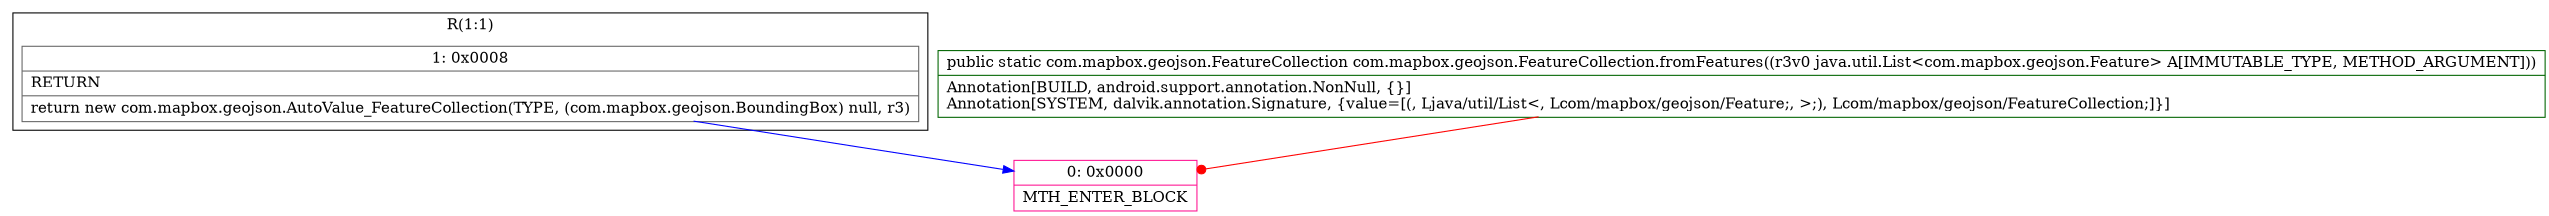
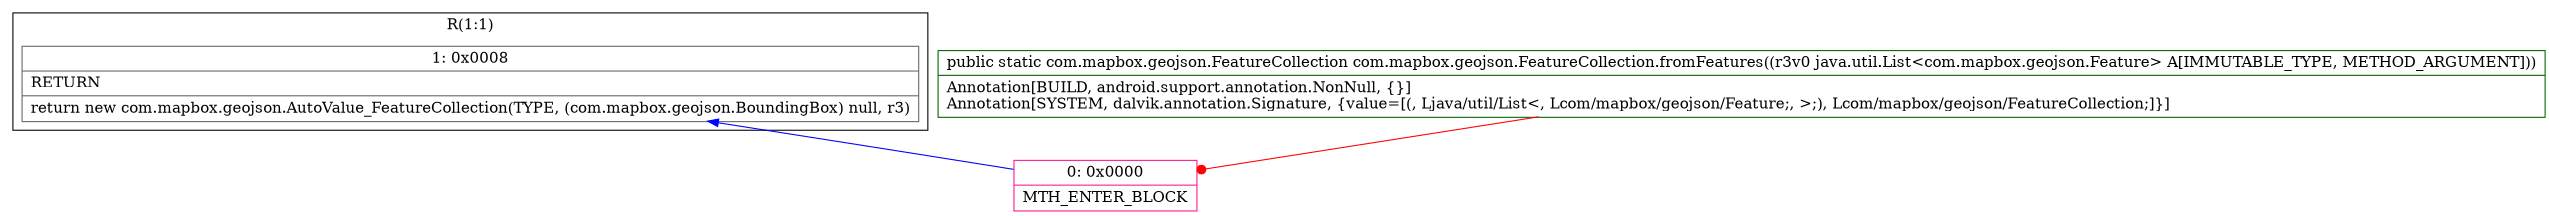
edge "1: 0x0008" -> "0: 0x0000": reversed
